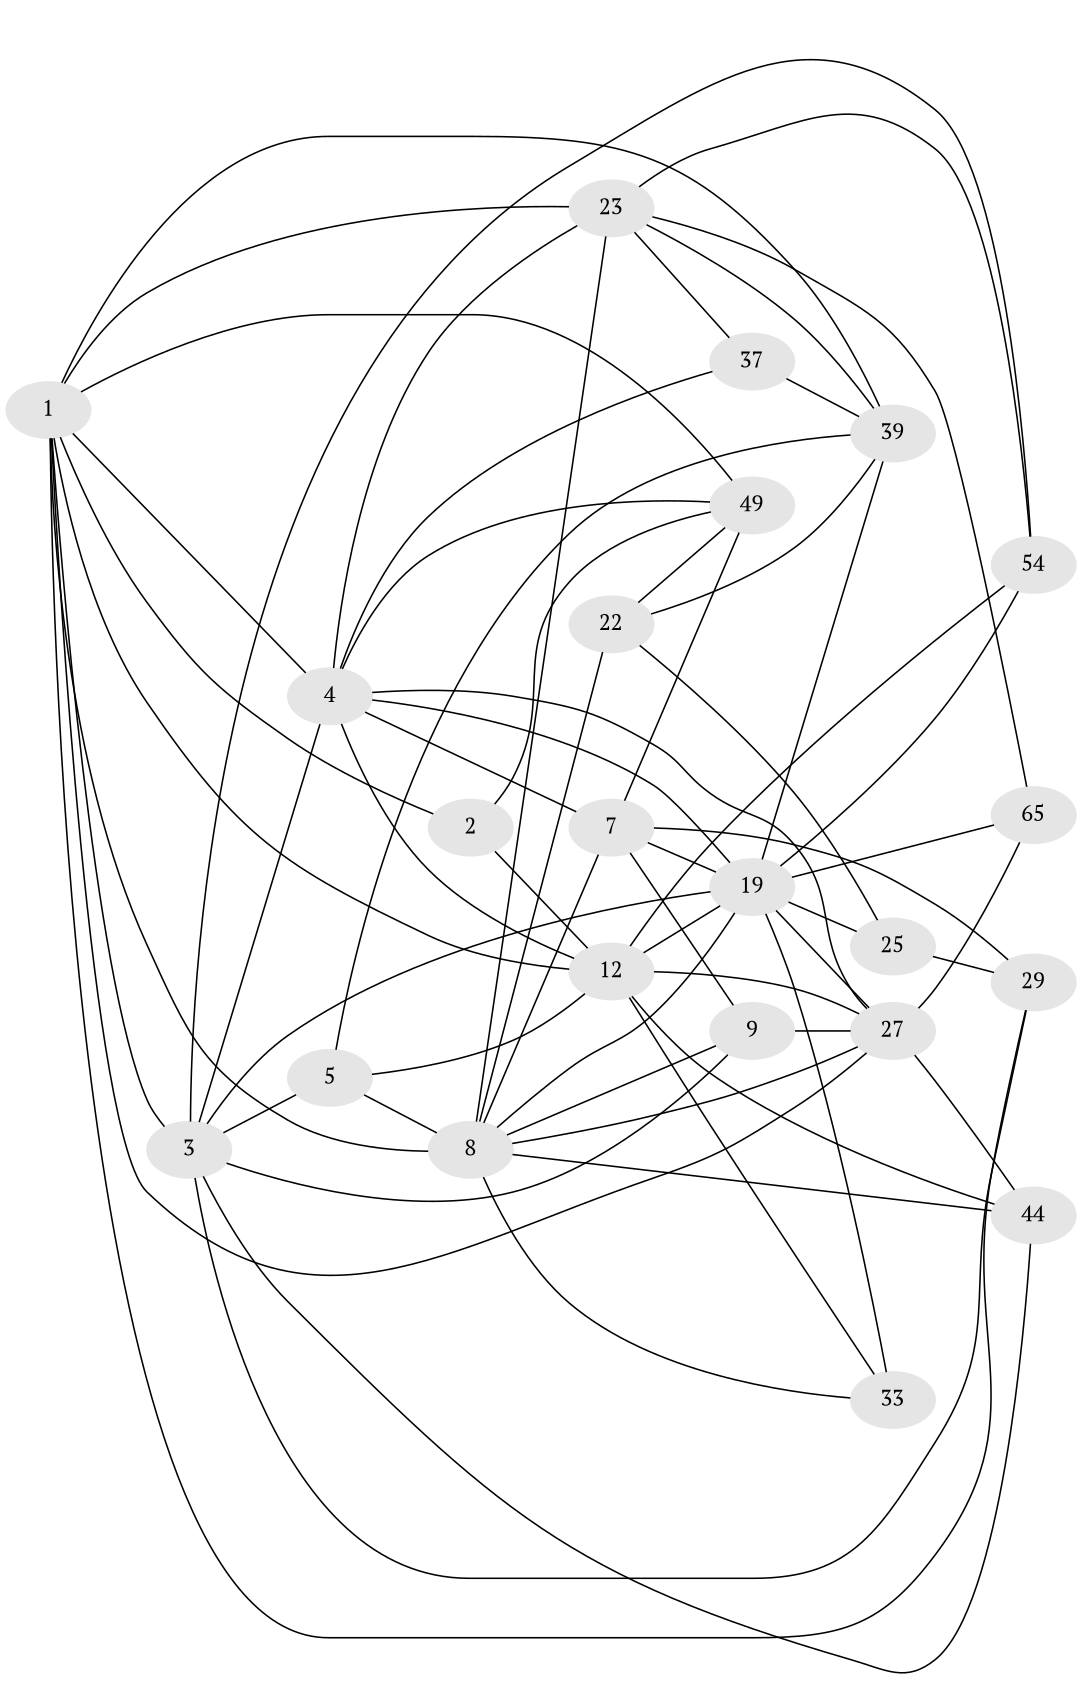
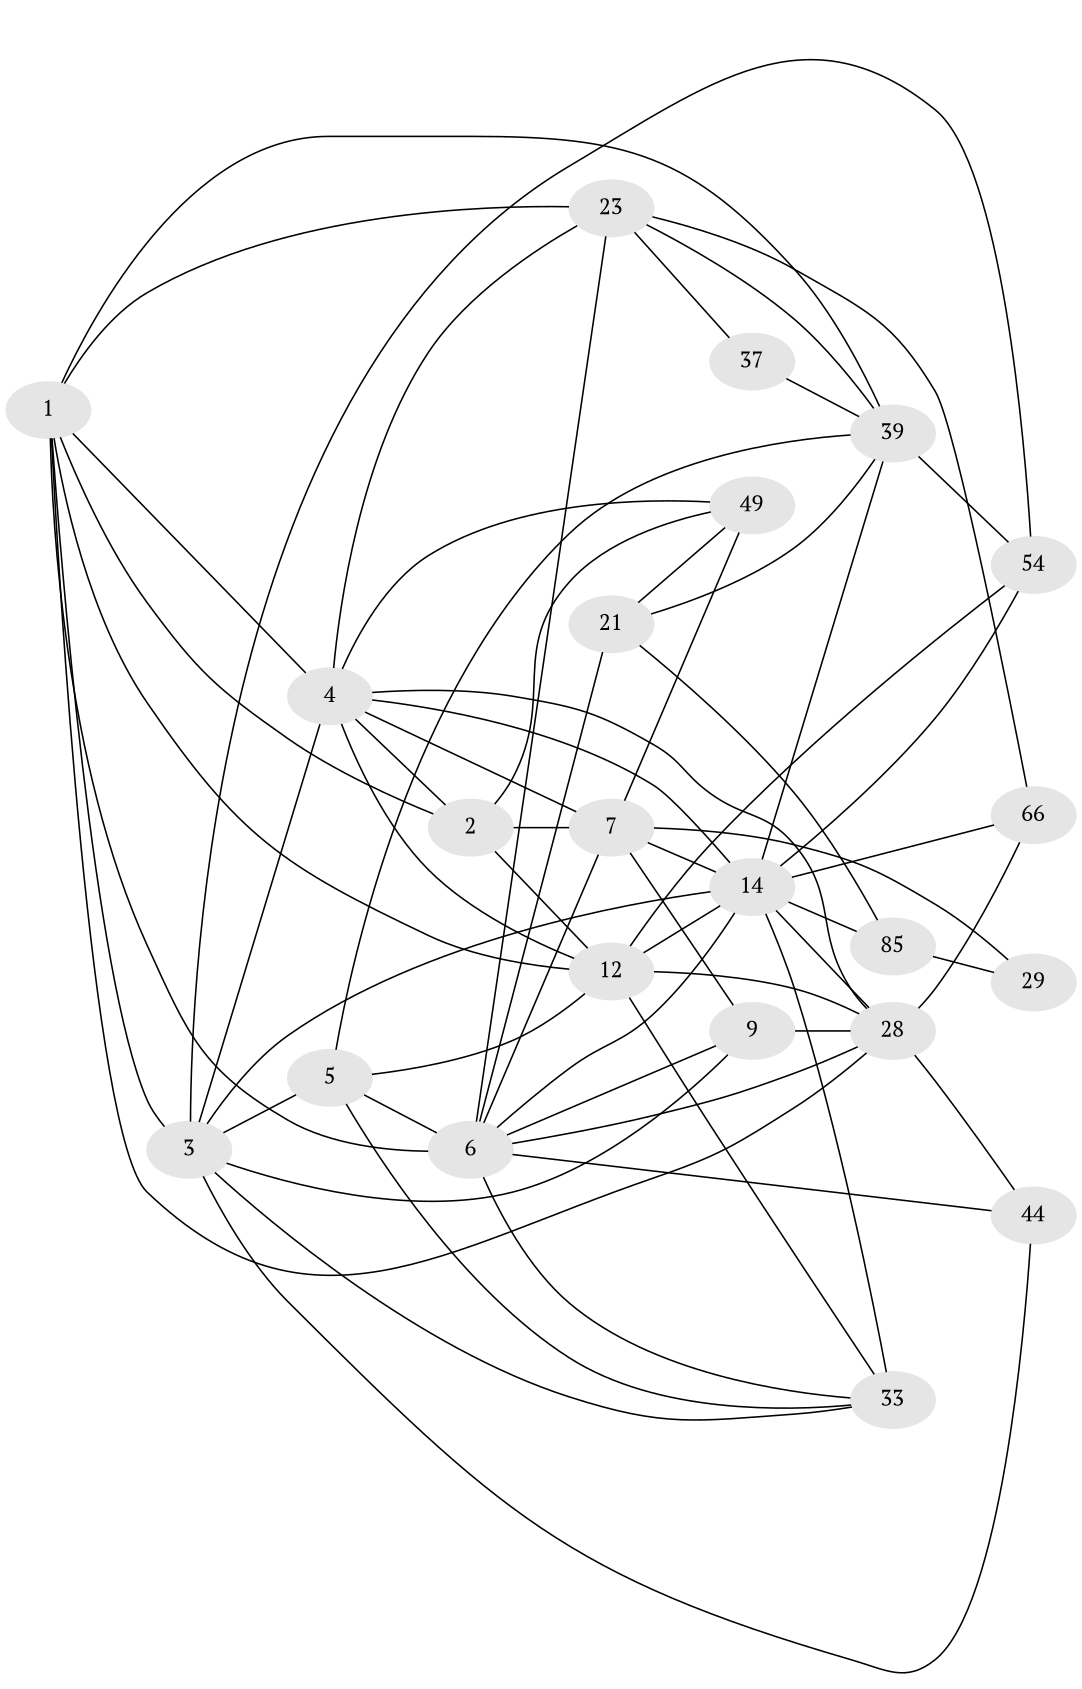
edge "23" -- "54": now "39" -- "54"
edge "1" -- "49": removed
edge "37" -- "4": now "2" -- "4"
node "22": label "22" -> "21"
node "65": label "65" -> "66"
edge "2" -- "7": added
node "19": label "19" -> "14"
node "25": label "25" -> "85"
node "27": label "27" -> "28"
edge "12" -- "44": removed
node "8": label "8" -> "6"
edge "5" -- "33": added
edge "29" -- "3": now "33" -- "3"
edge "1" -- "29": removed
